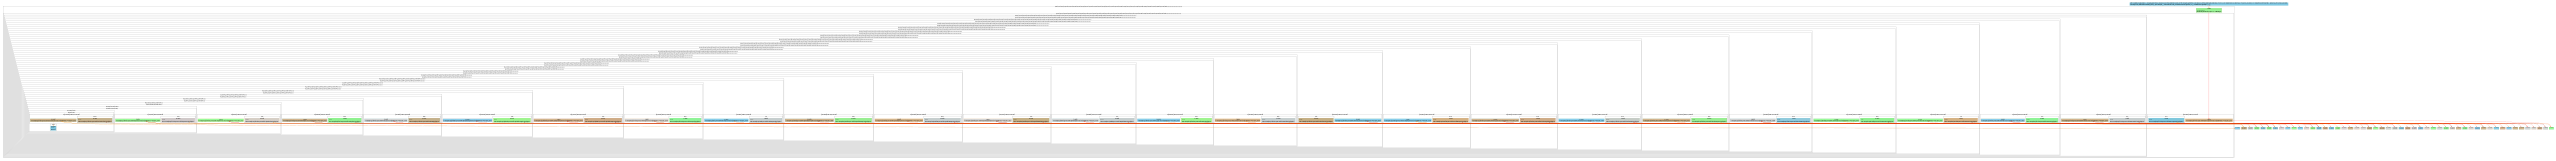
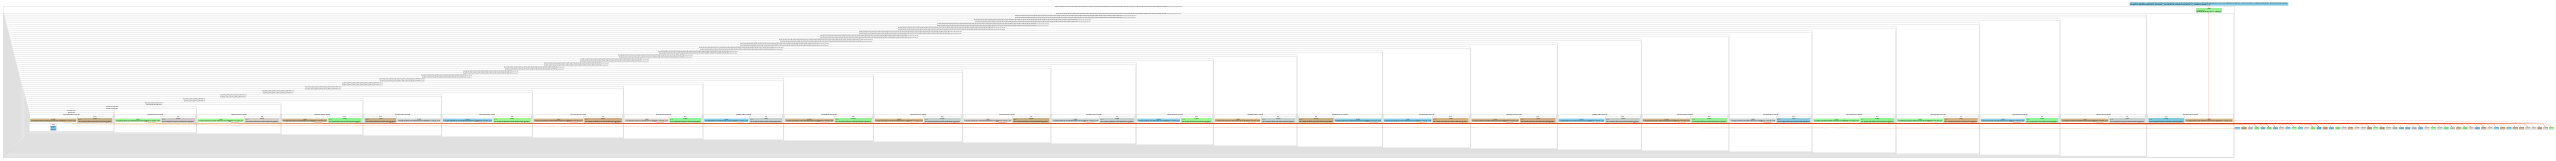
edge "84: 0x0115" -> "85: 0x011b": now "84: 0x0115" -> "87: 0x0121"
node "48: 0x00a0": fillcolor tan -> skyblue
